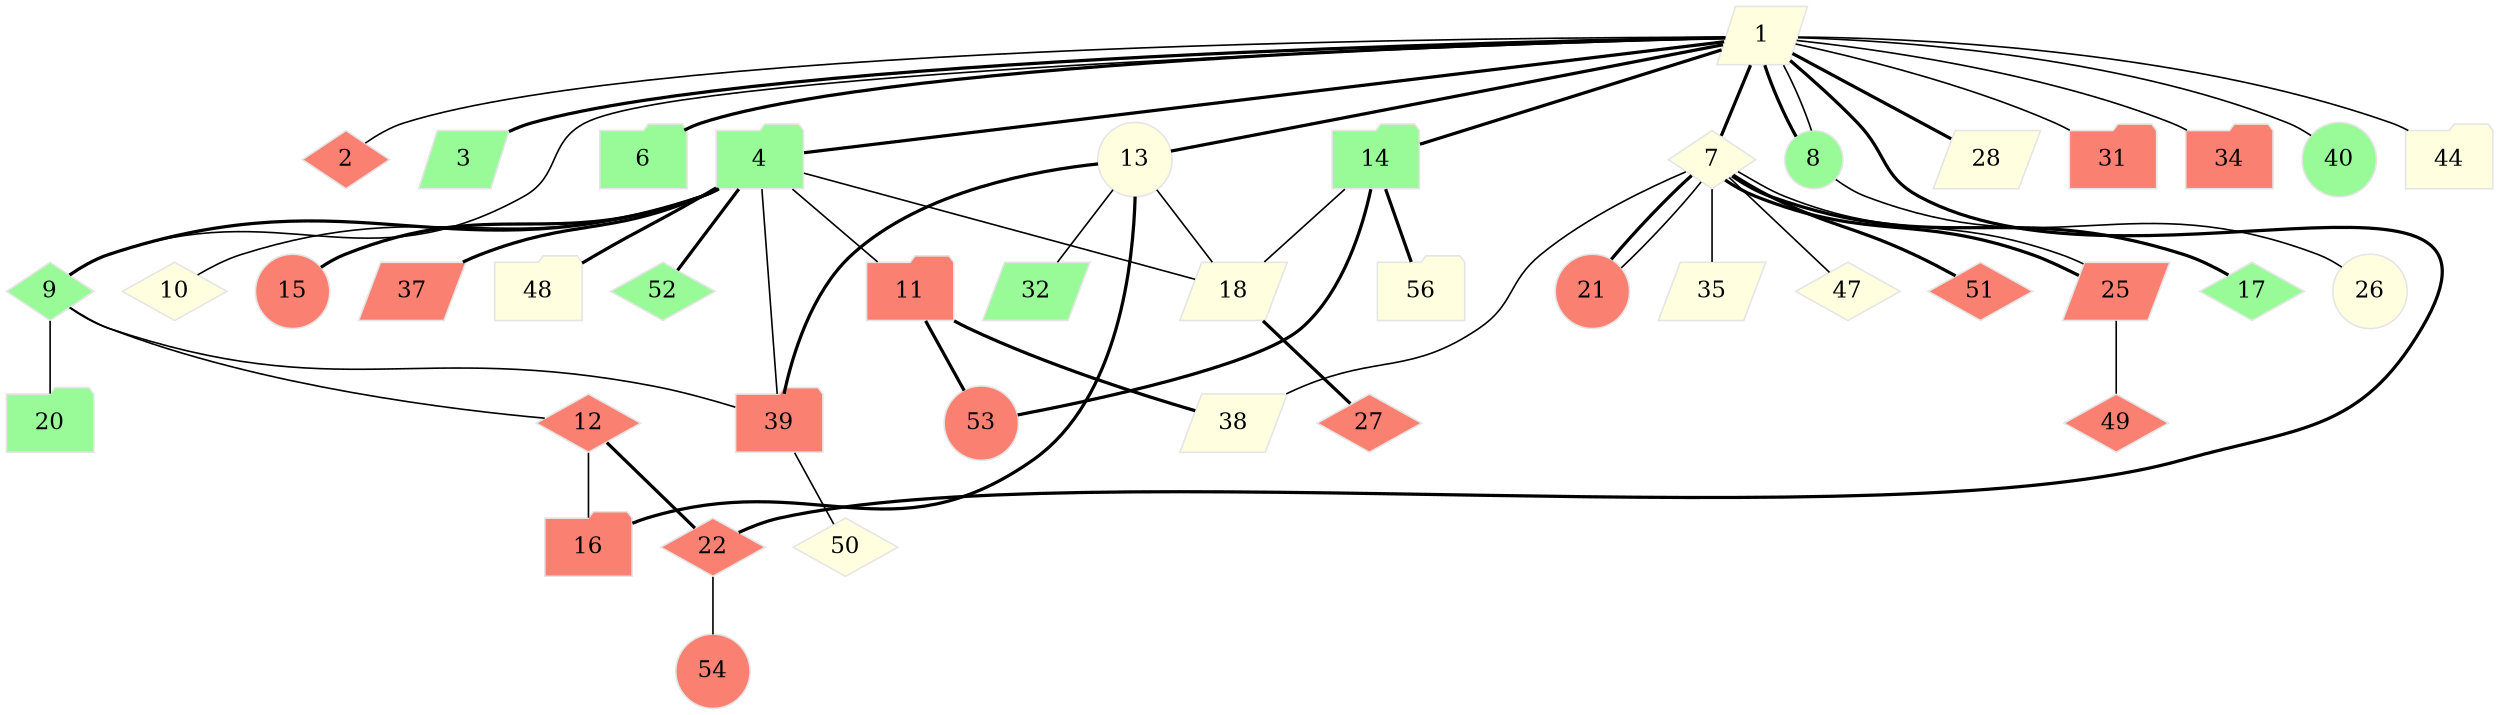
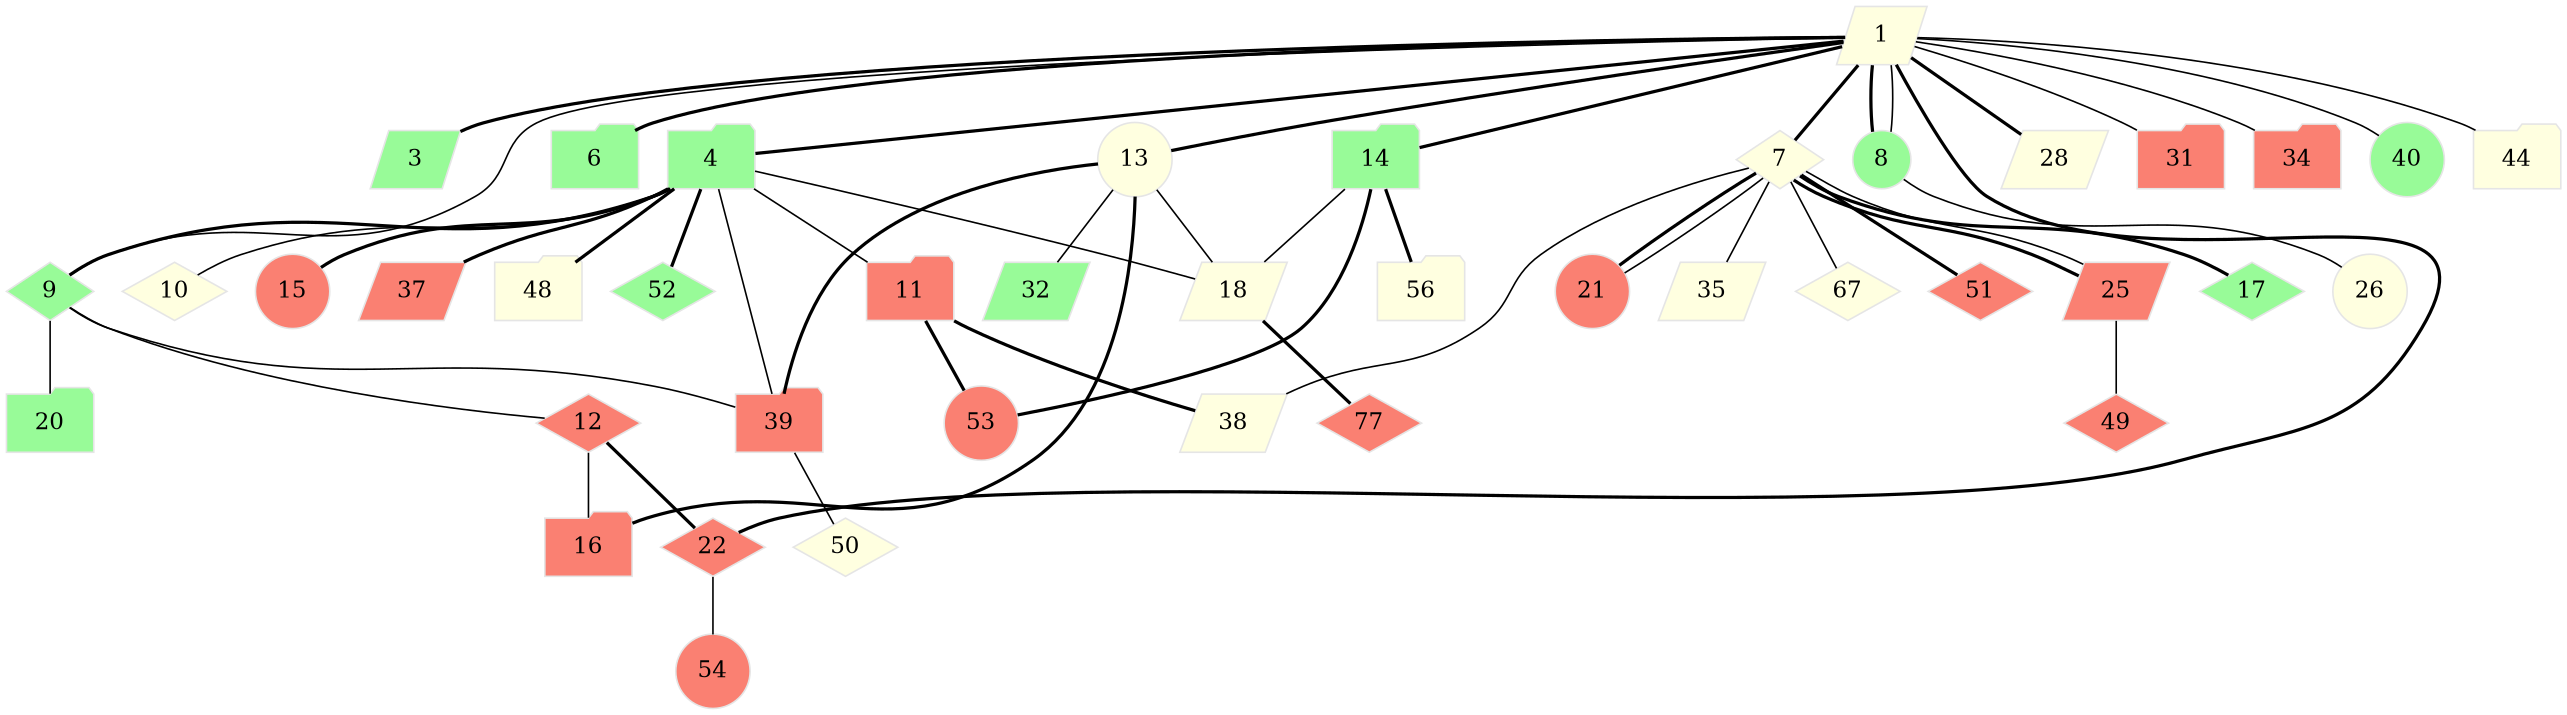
node "2": removed
node "47": label "47" -> "67"
node "27": label "27" -> "77"
